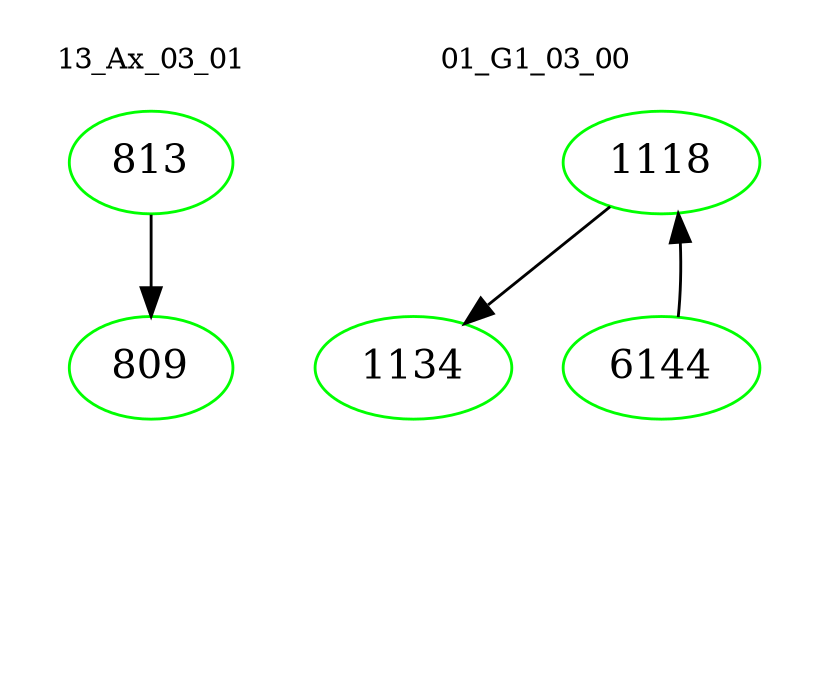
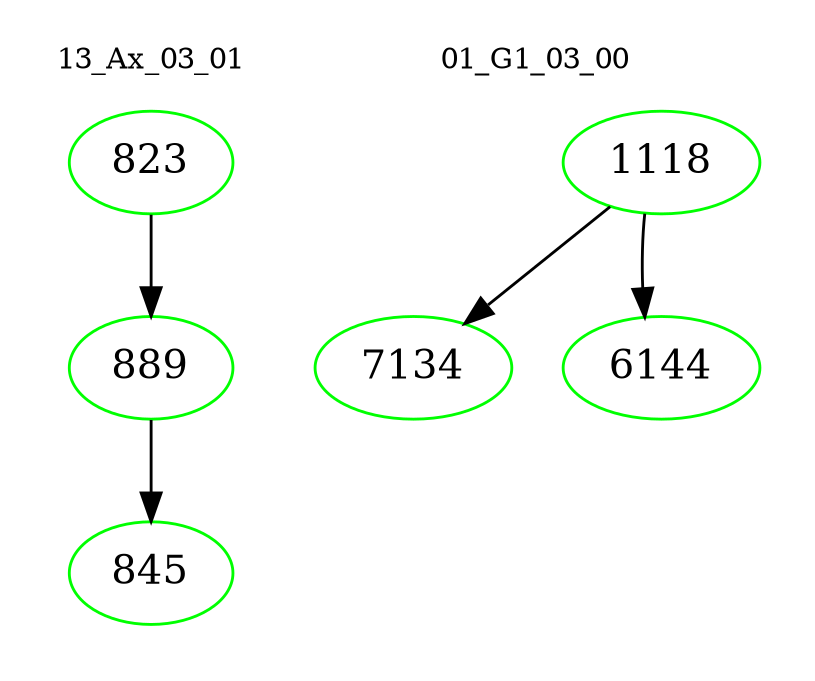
node "813": label "813" -> "823"
edge "6144" -> "1118": reversed
node "809": label "809" -> "889"
node "1134": label "1134" -> "7134"
node "845": added
